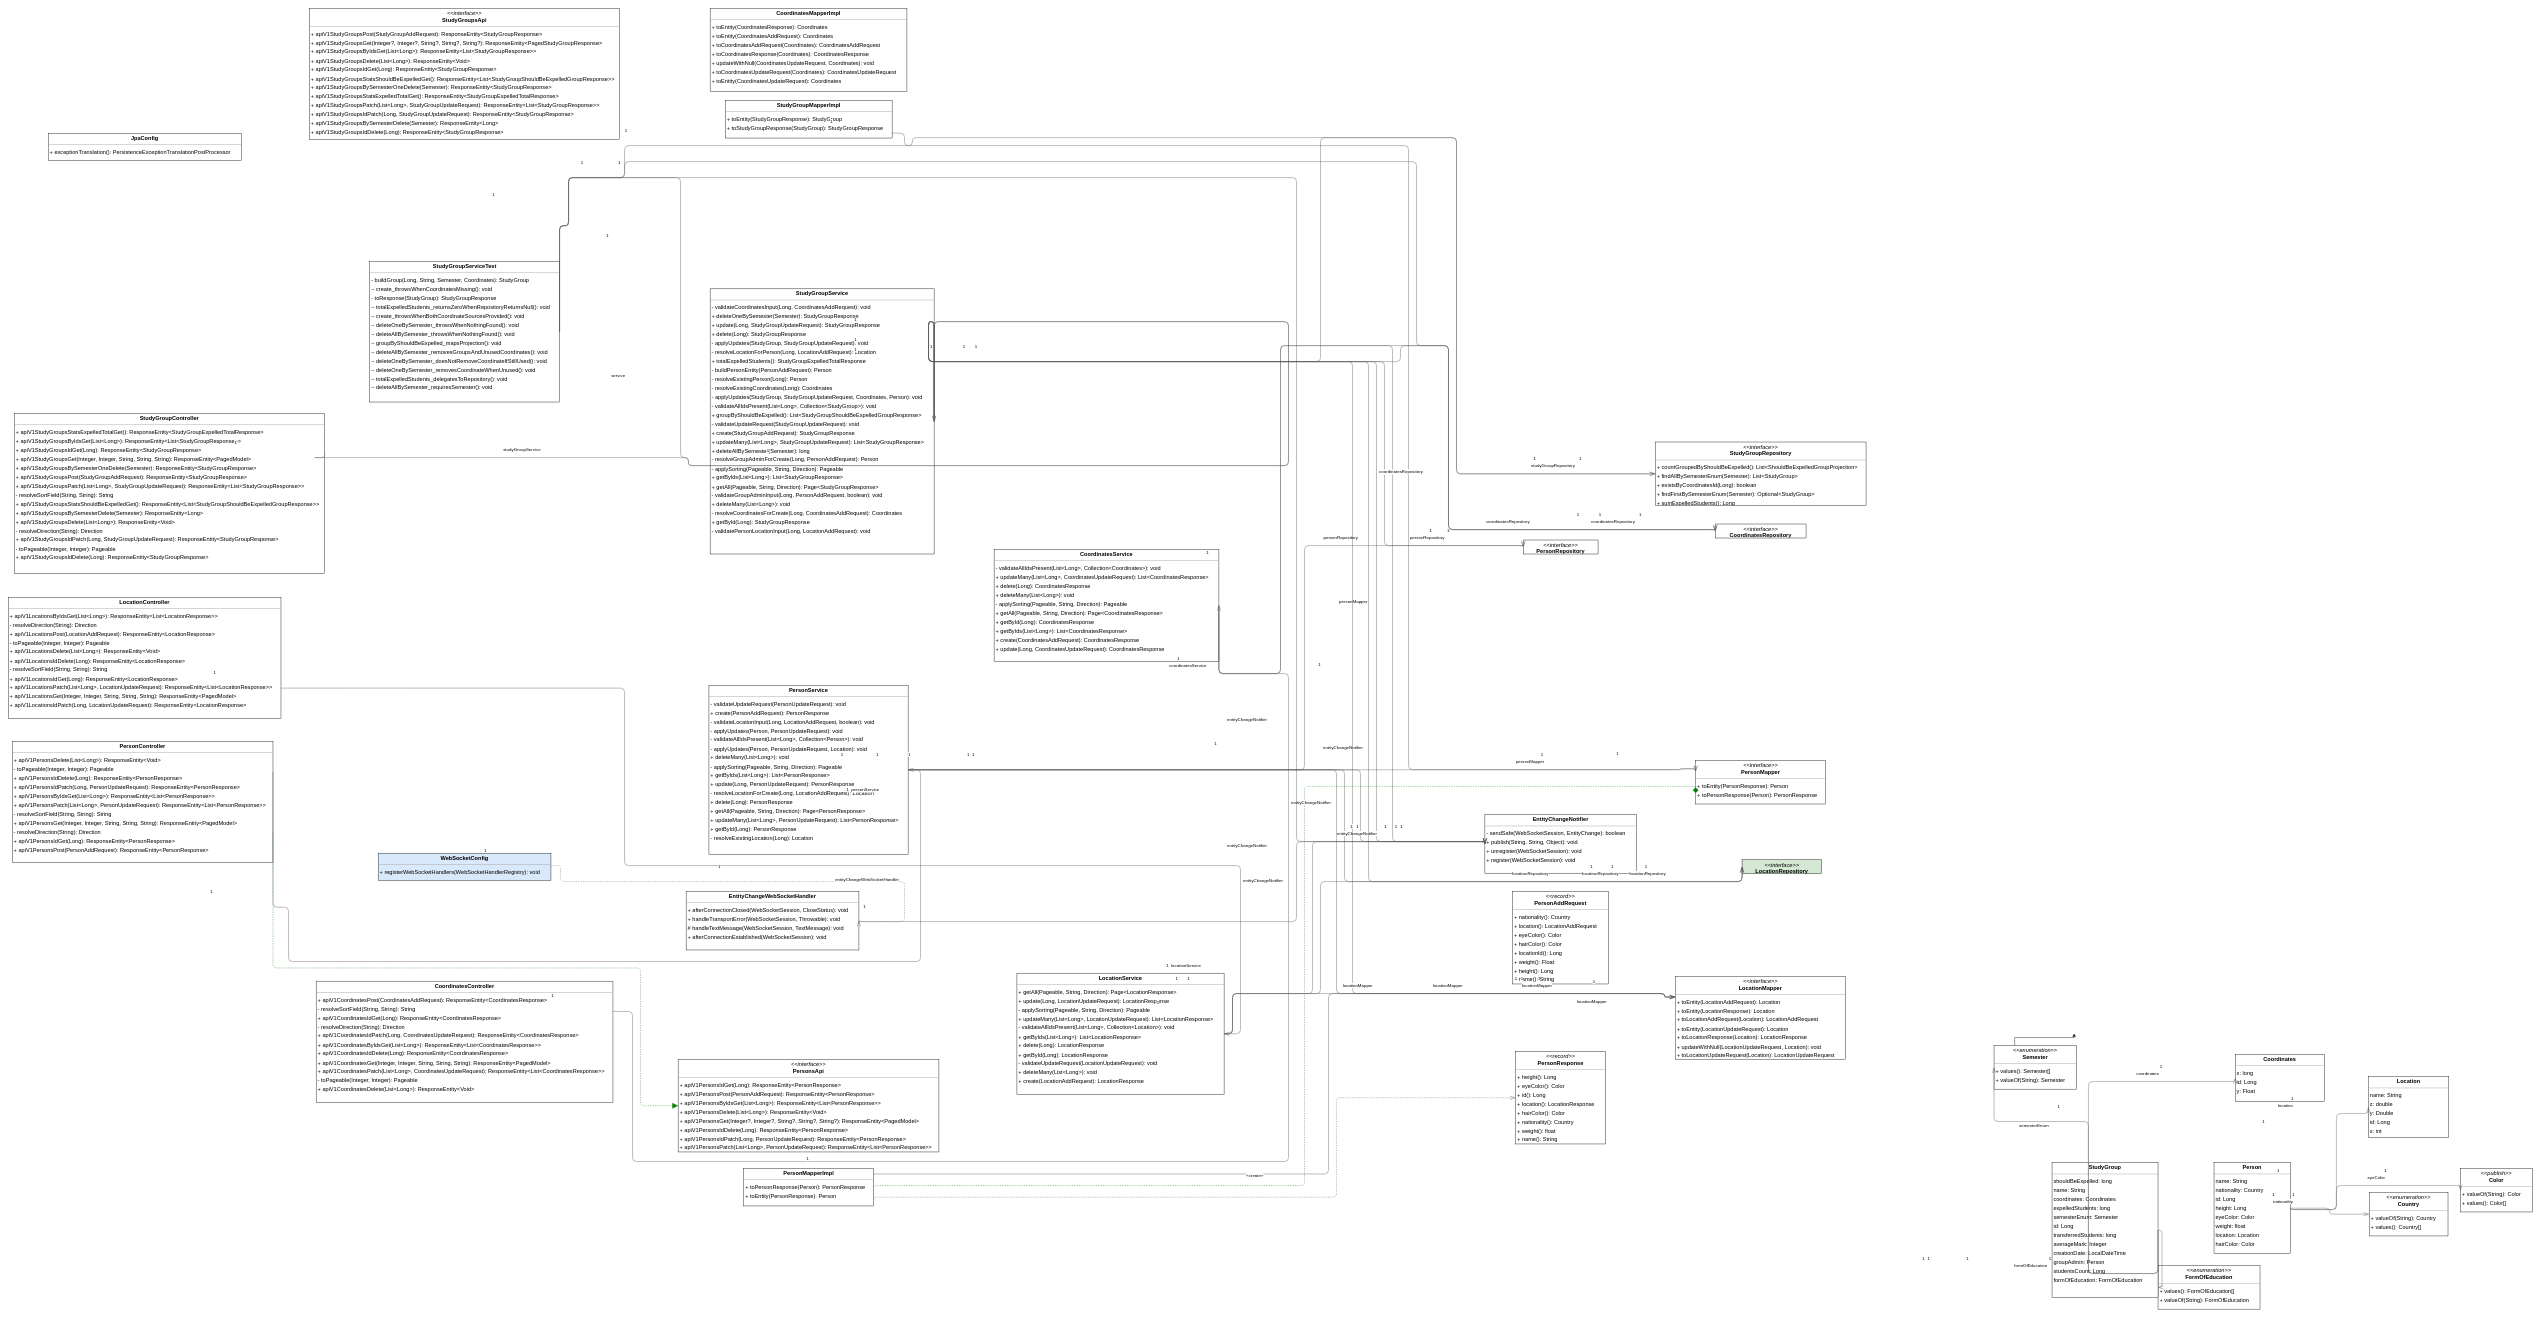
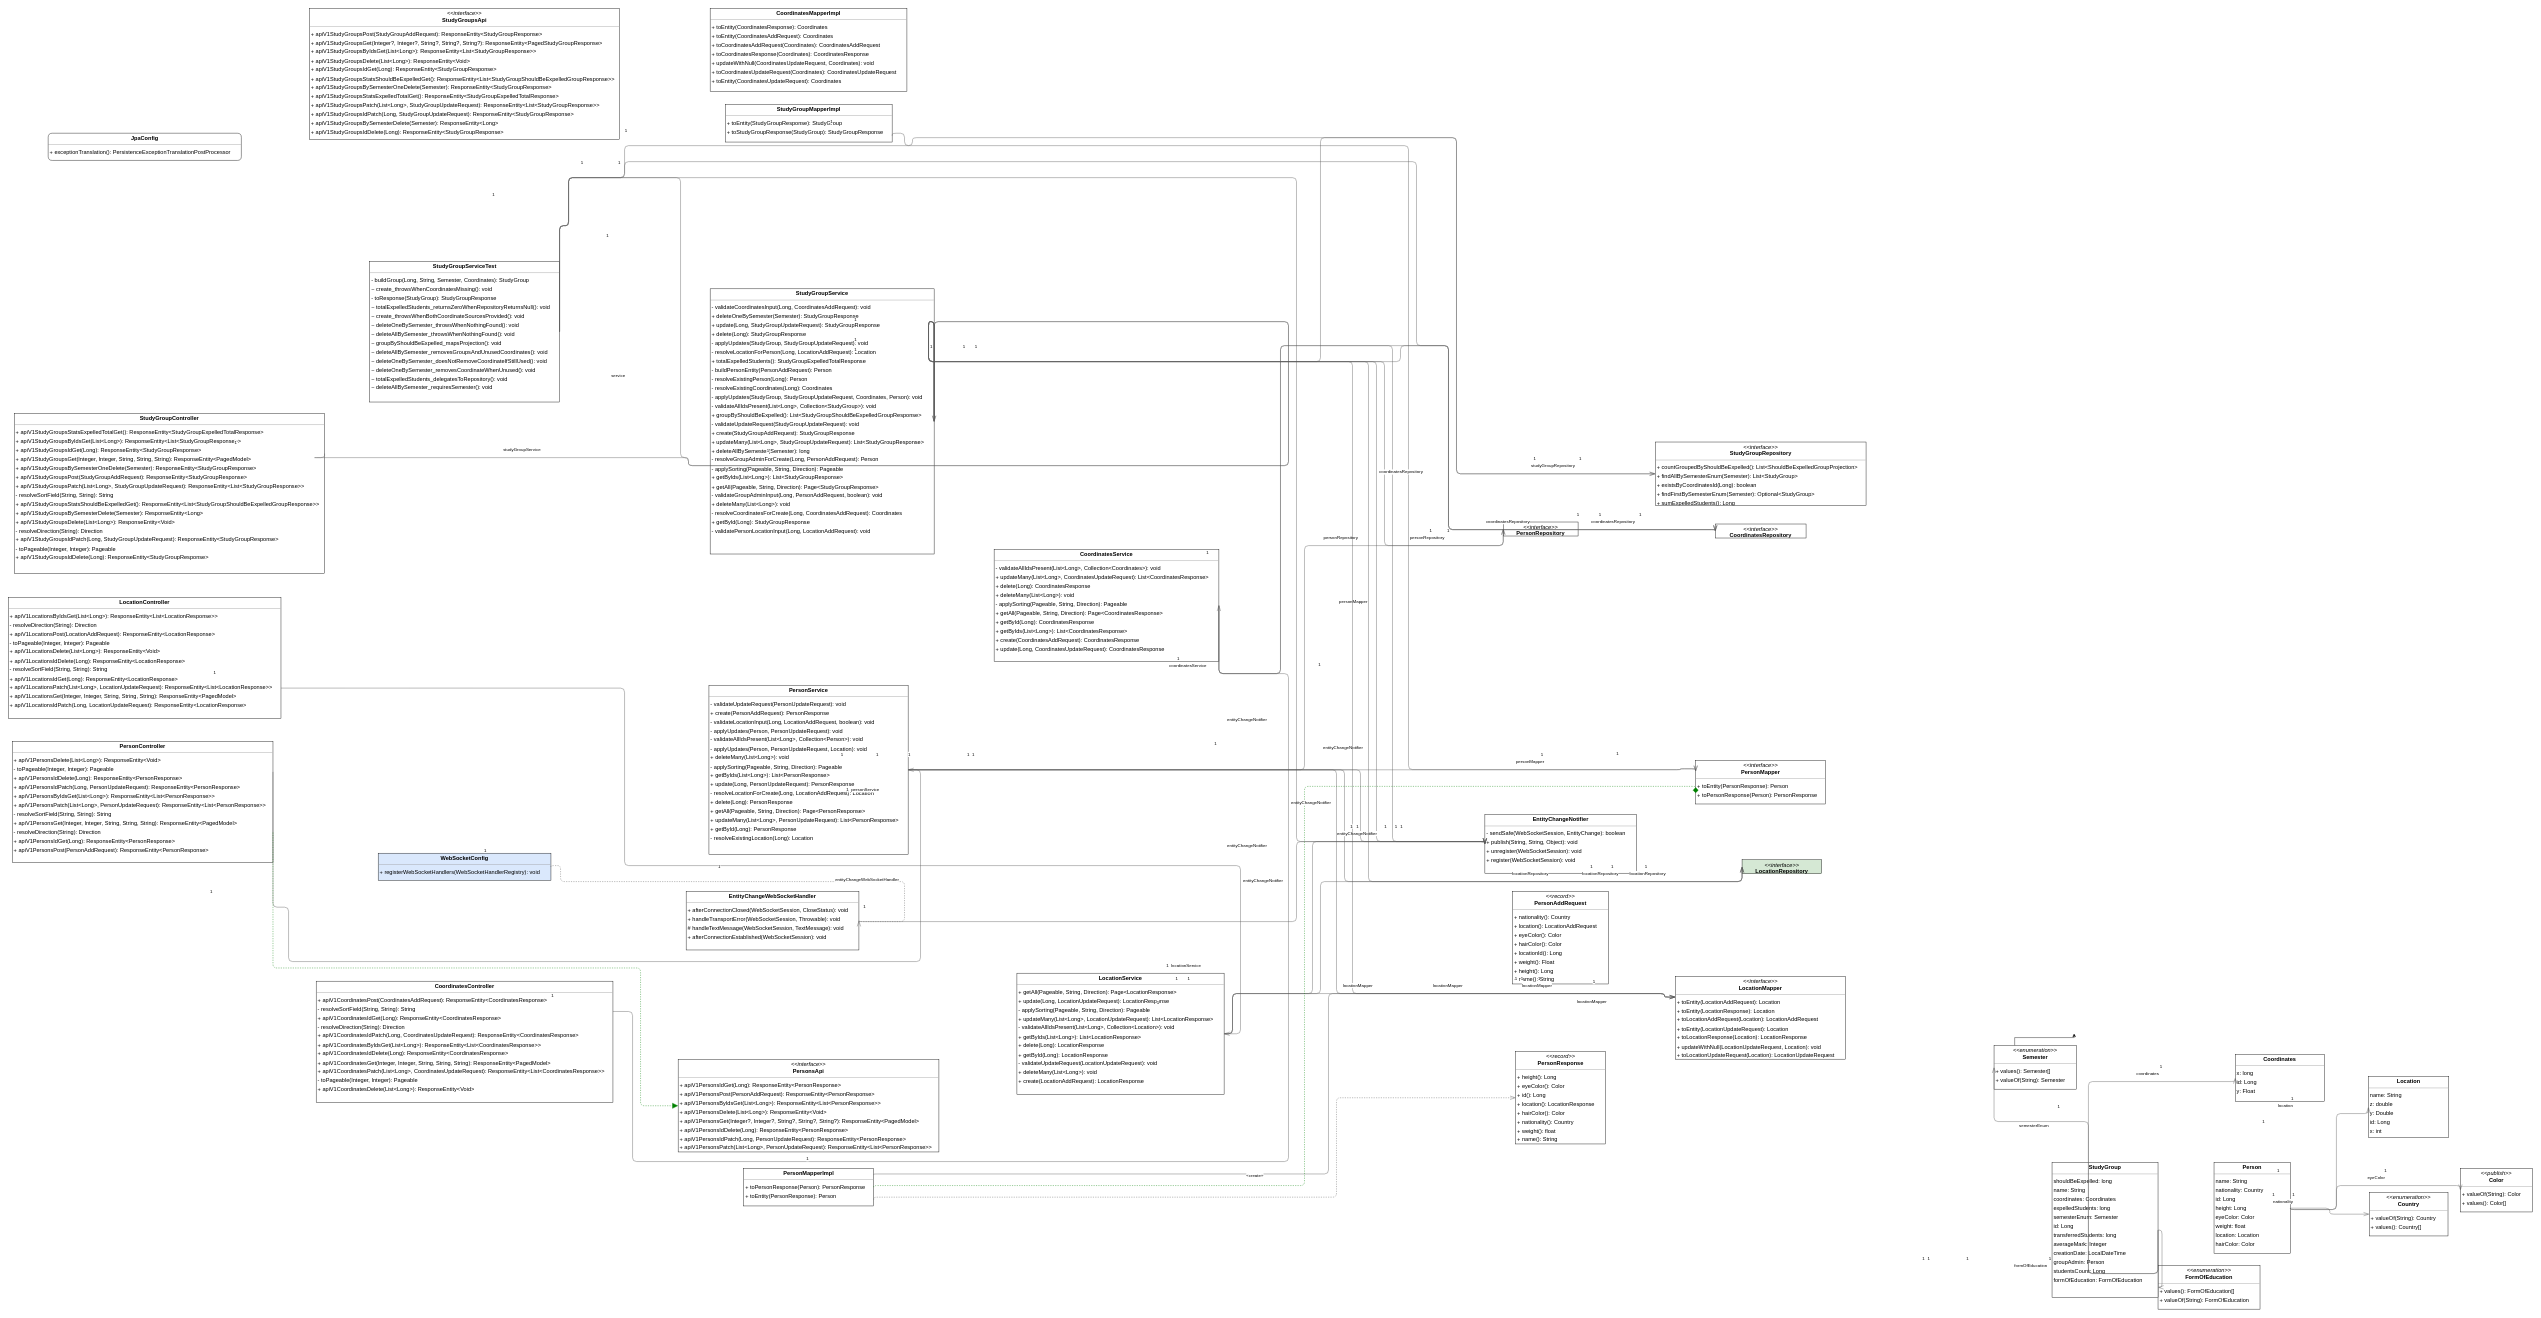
node "StudyGroupMapperImpl + toEntity(StudyGroupResponse): StudyGroup + toStudyGroupResponse(StudyGroup): StudyGroupResponse": moved (809, 119) -> (809, 123)
node "JpaConfig + exceptionTranslation(): PersistenceExceptionTranslationPostProcessor": shape rectangle -> rounded rectangle
node "<<interface>> PersonRepository": moved (1561, 547) -> (1541, 529)
